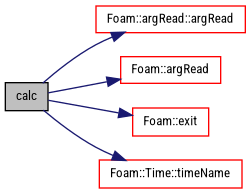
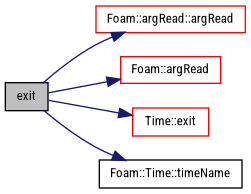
node "calc": label "calc" -> "exit"
node "Foam::exit": label "Foam::exit" -> "Time::exit"
node "Foam::Time::timeName": color red -> black
